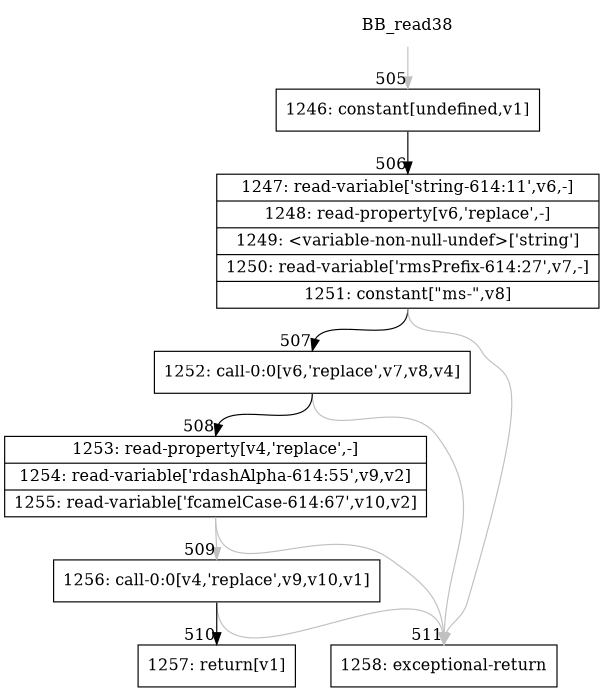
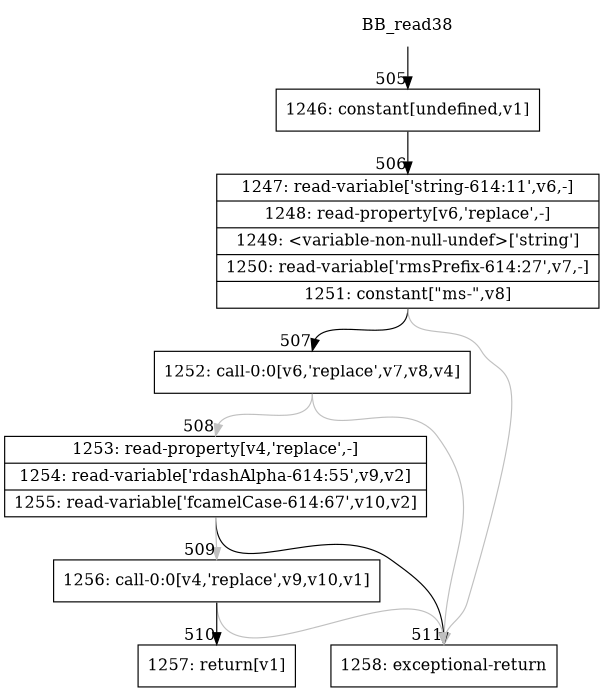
edge "BB_read38" -> "1246: constant[undefined,v1]": color gray -> black
edge "1252: call-0:0[v6,'replace',v7,v8,v4]" -> "1253: read-property[v4,'replace',-]": color black -> gray
edge "1253: read-property[v4,'replace',-]" -> "1258: exceptional-return": color gray -> black
